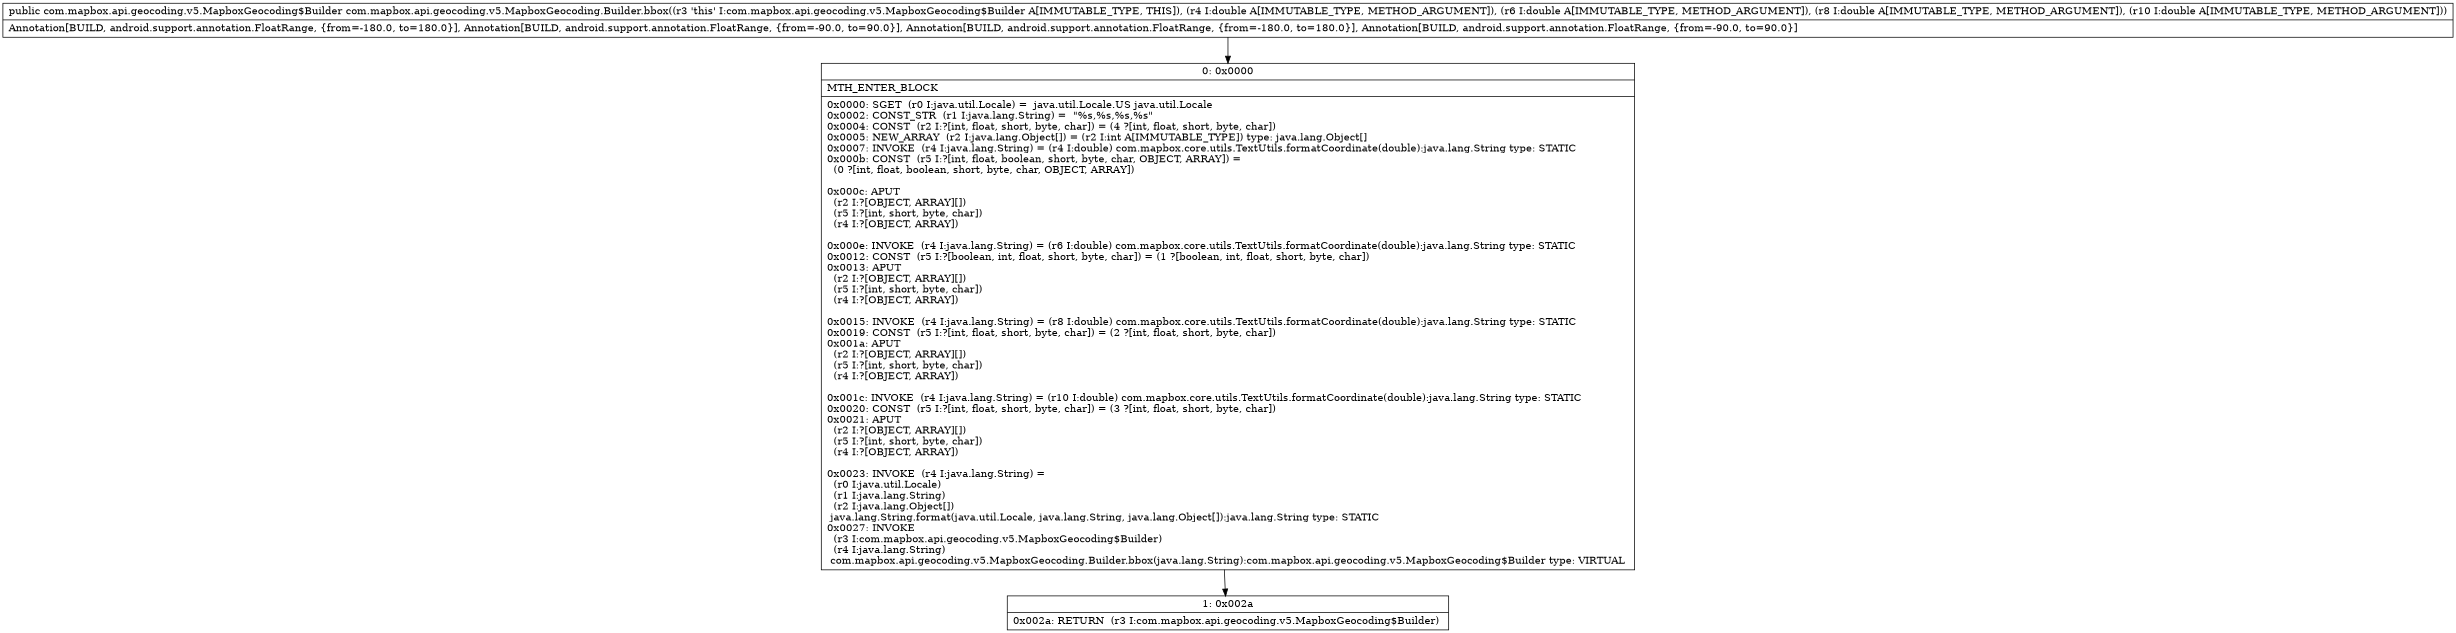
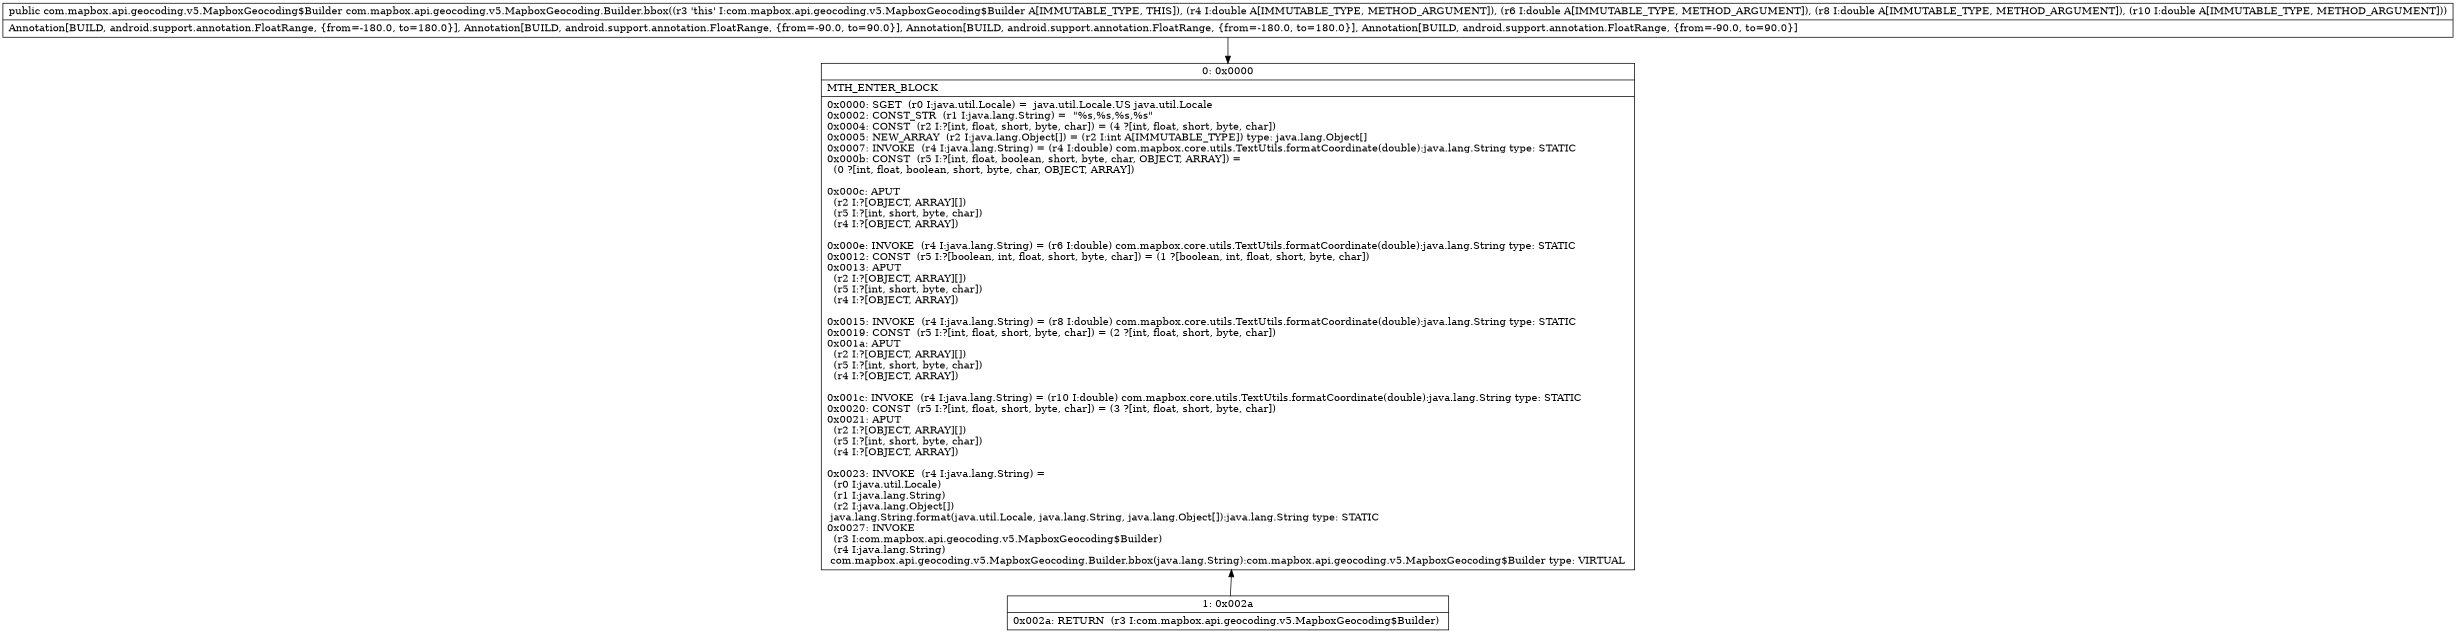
edge "0: 0x0000" -> "1: 0x002a": reversed
